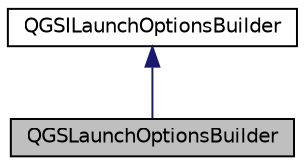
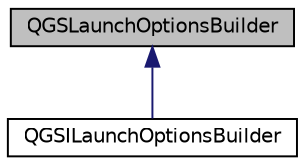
edge "QGSLaunchOptionsBuilder" -> "QGSILaunchOptionsBuilder": reversed
